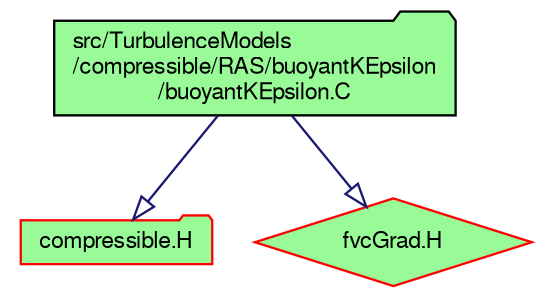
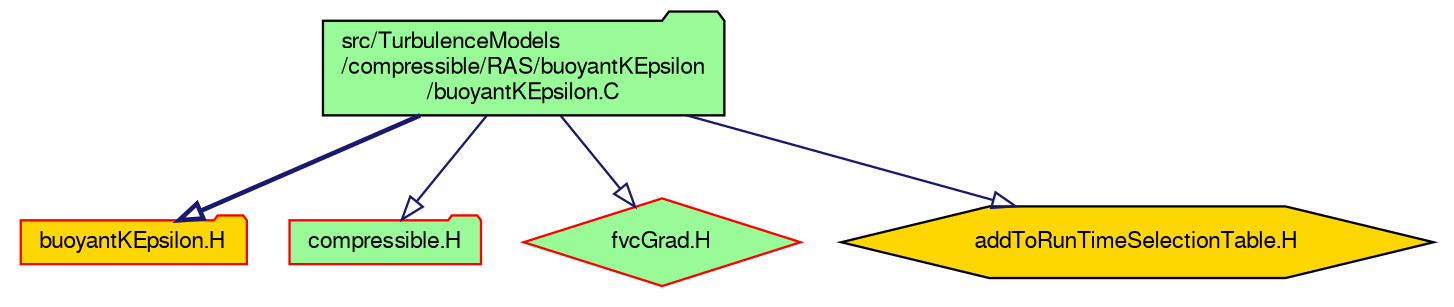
node "buoyantKEpsilon.H": added
node "addToRunTimeSelectionTable.H": added
